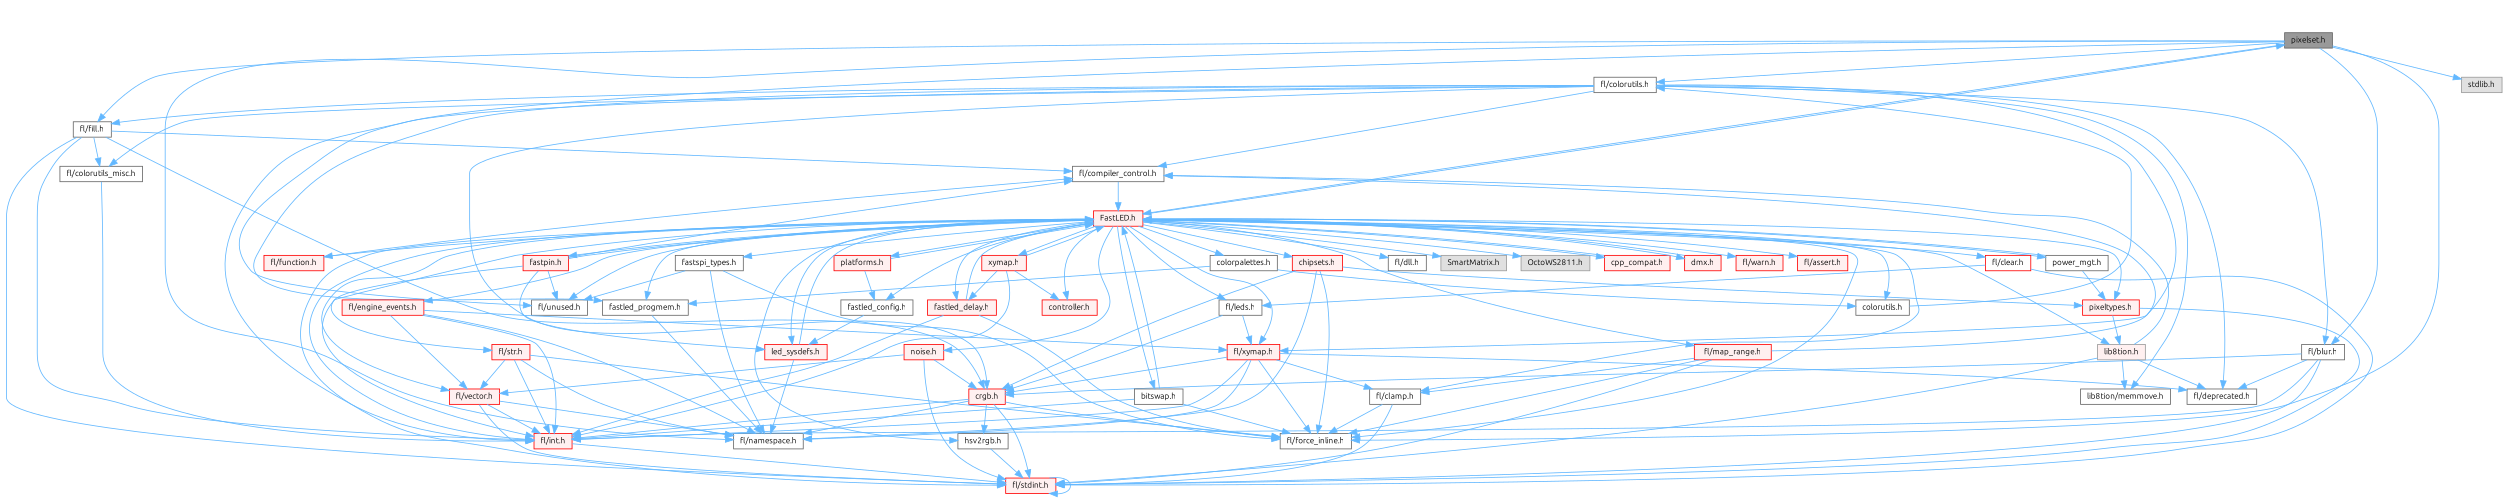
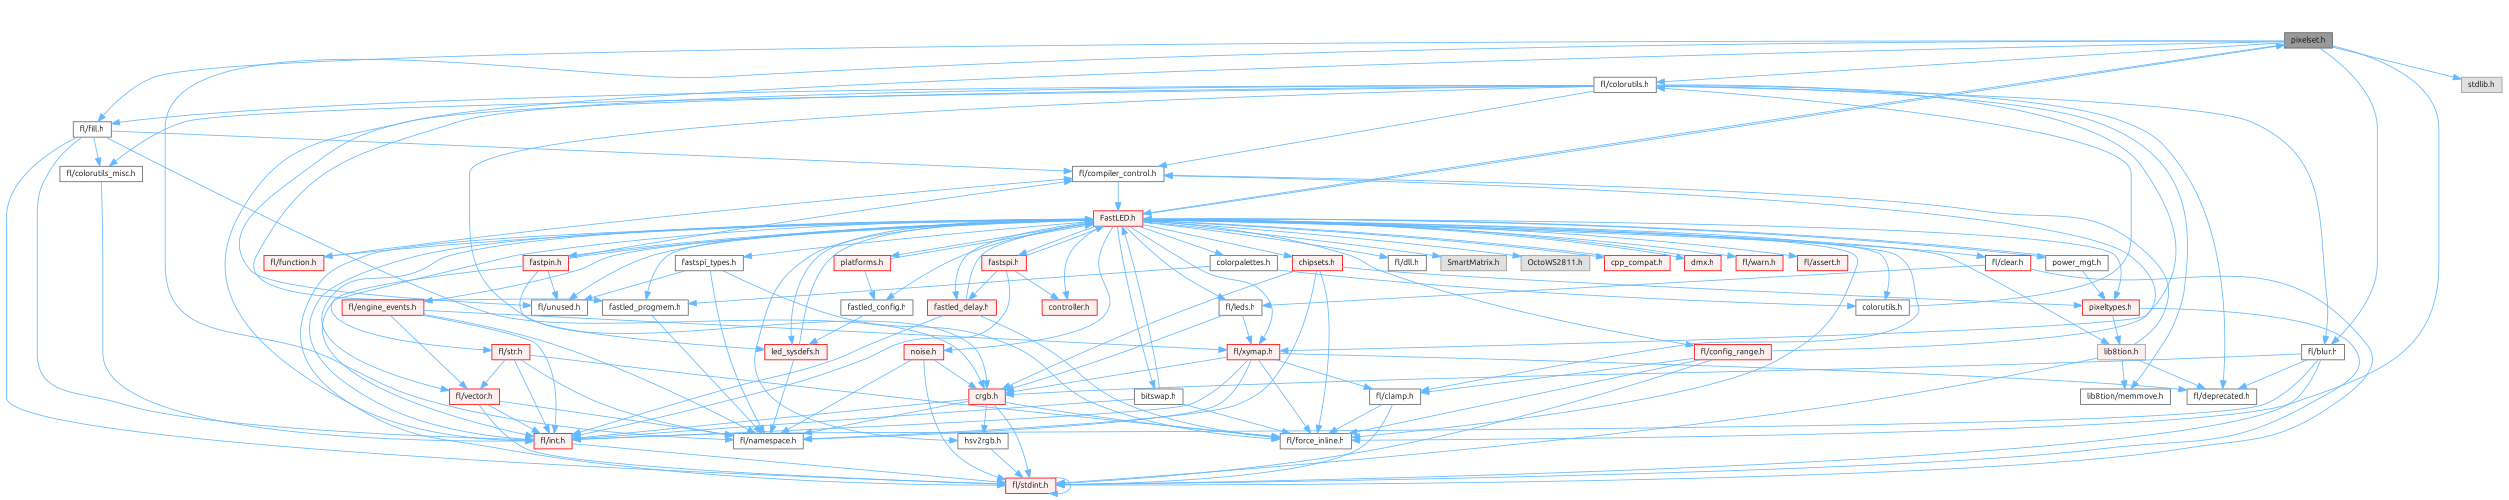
node "xymap.h": label "xymap.h" -> "fastspi.h"
node "fl/map_range.h": label "fl/map_range.h" -> "fl/config_range.h"
edge "noise.h" -> "fl/vector.h": now "noise.h" -> "fl/namespace.h"
